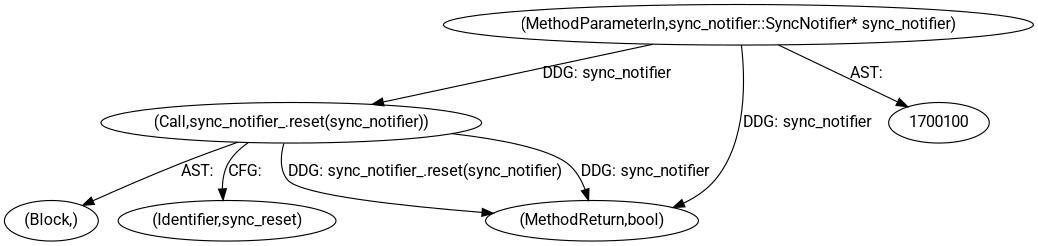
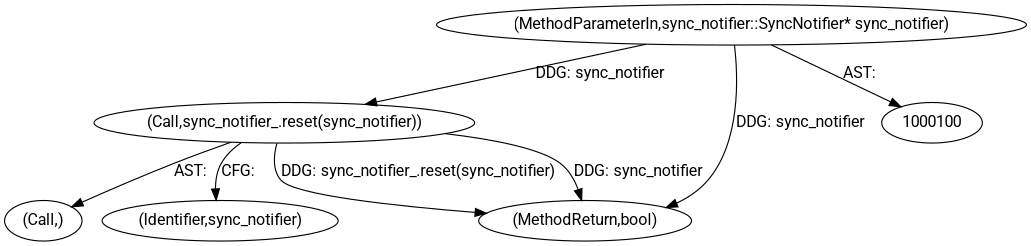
node "1700100": label "1700100" -> "1000100"
node "(Block,)": label "(Block,)" -> "(Call,)"
node "(Identifier,sync_reset)": label "(Identifier,sync_reset)" -> "(Identifier,sync_notifier)"
